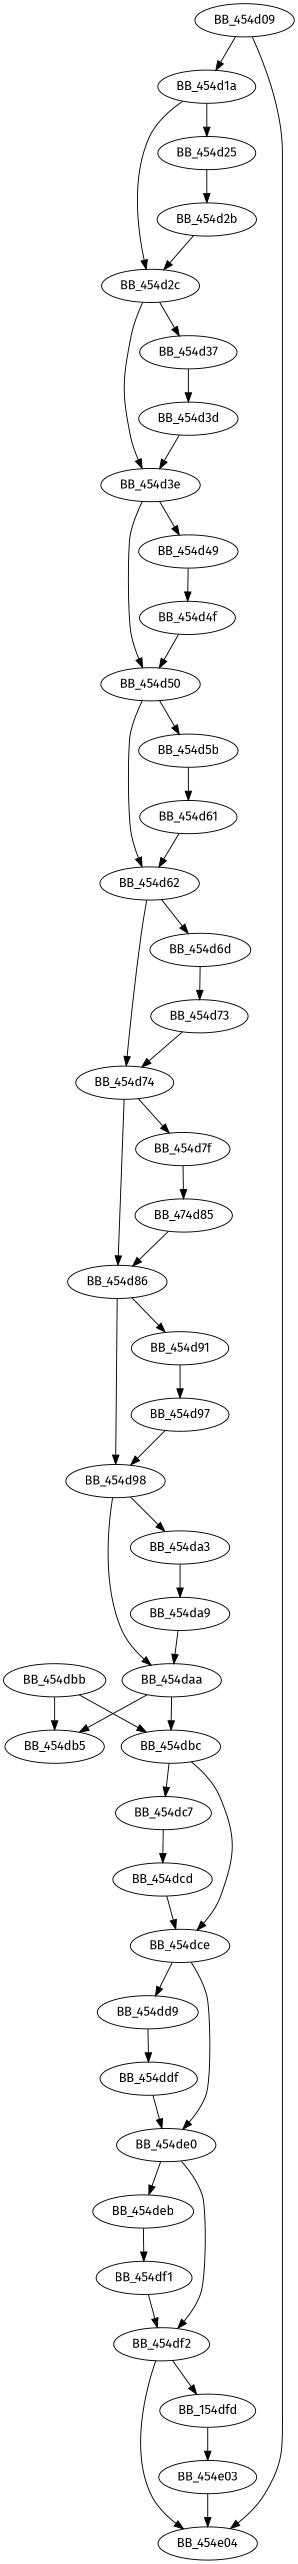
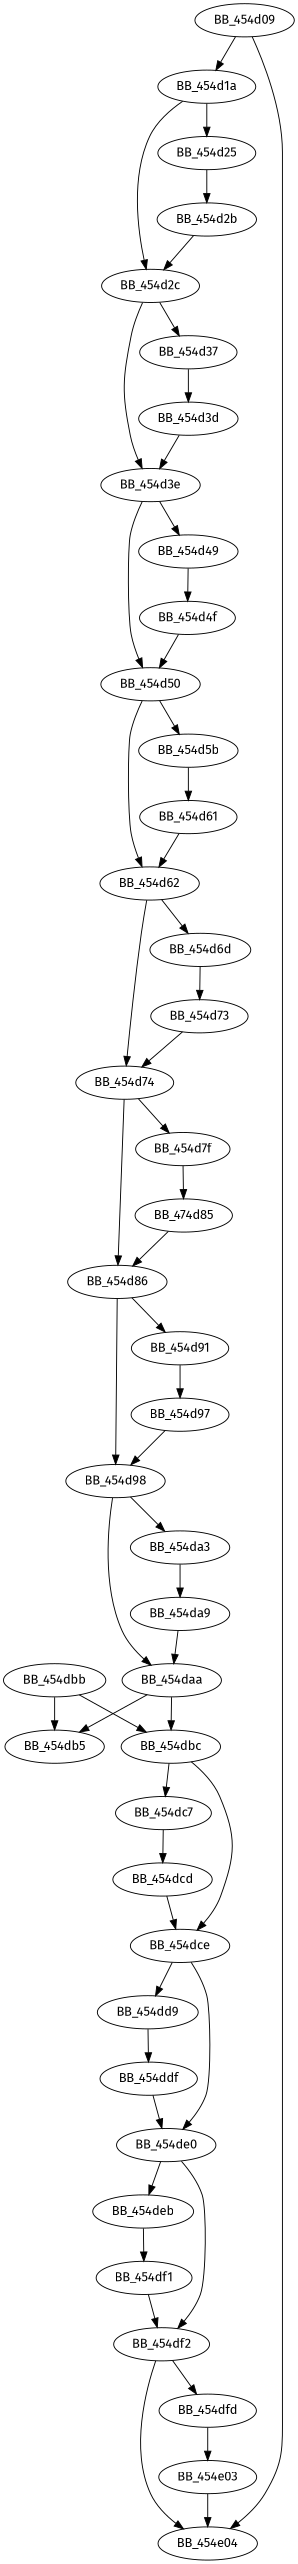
node "BB_154dfd": label "BB_154dfd" -> "BB_454dfd"
